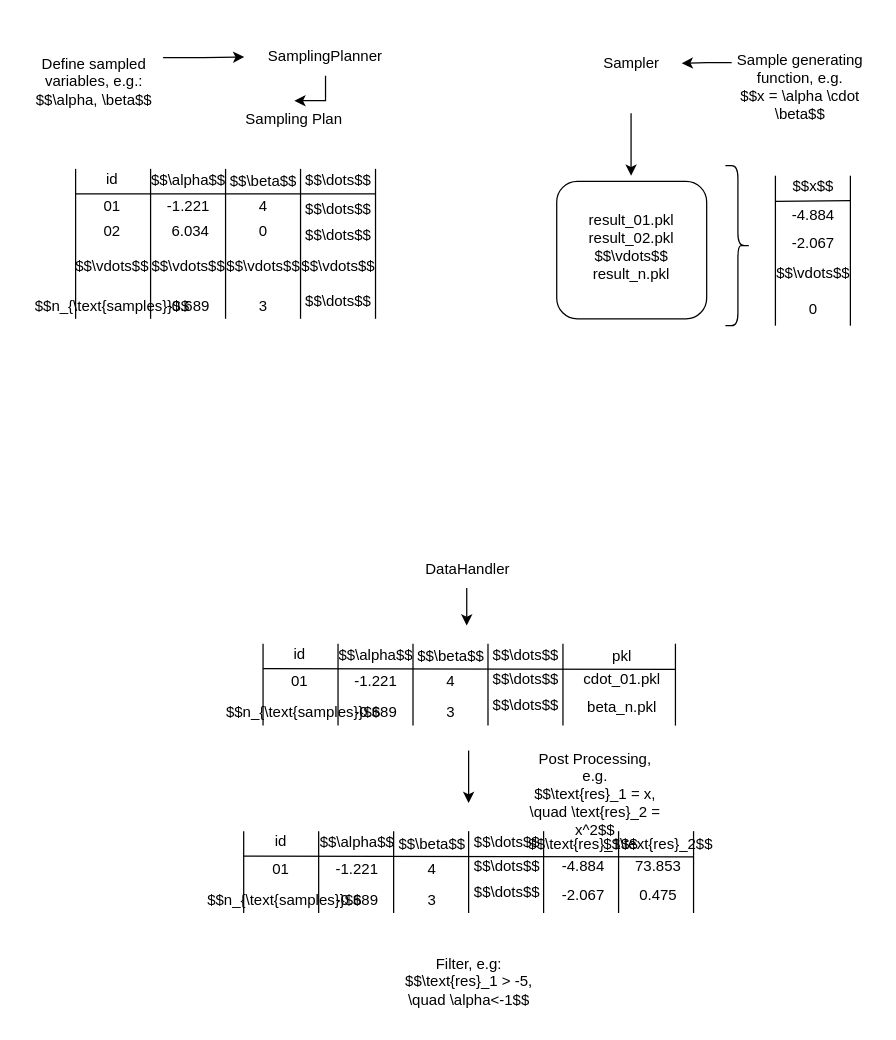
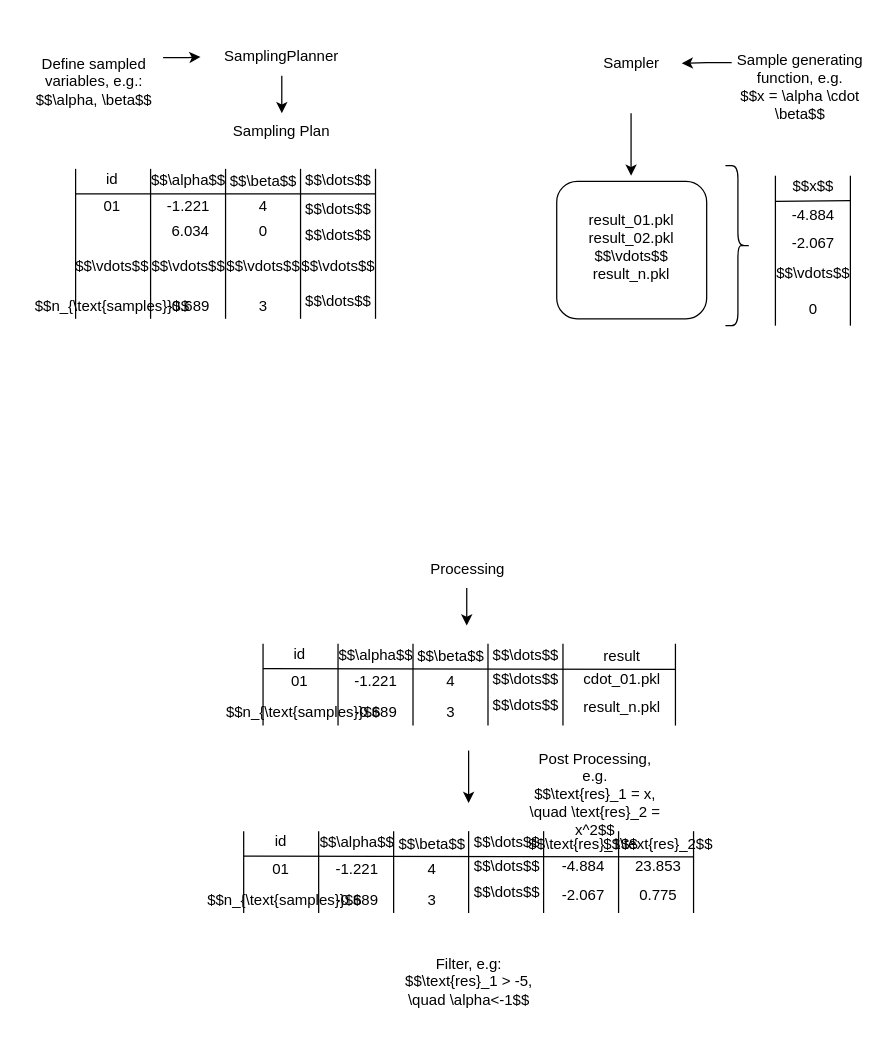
node "SamplingPlanner": moved (326, 57) -> (282, 57)
node "Sampling Plan": moved (294, 119) -> (282, 132)
node "02": removed
node "DataHandler": label "DataHandler" -> "Processing"
node "pkl": label "pkl" -> "result"
node "beta_n.pkl": label "beta_n.pkl" -> "result_n.pkl"
node "73.853": label "73.853" -> "23.853"
node "0.475": label "0.475" -> "0.775"
